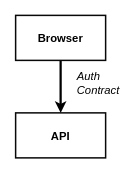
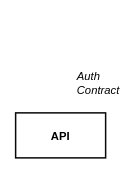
node "Browser": removed
edge "Browser" -> "API": removed
